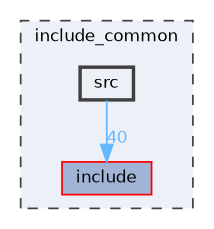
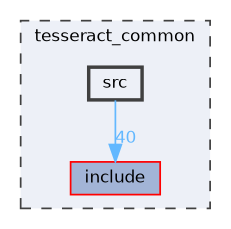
cluster "include_common": label "include_common" -> "tesseract_common"
